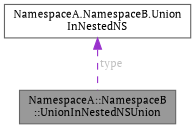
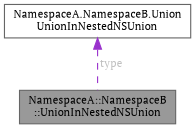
node "NamespaceA.NamespaceB.Union InNestedNS": label "NamespaceA.NamespaceB.Union InNestedNS" -> "NamespaceA.NamespaceB.Union UnionInNestedNSUnion"
